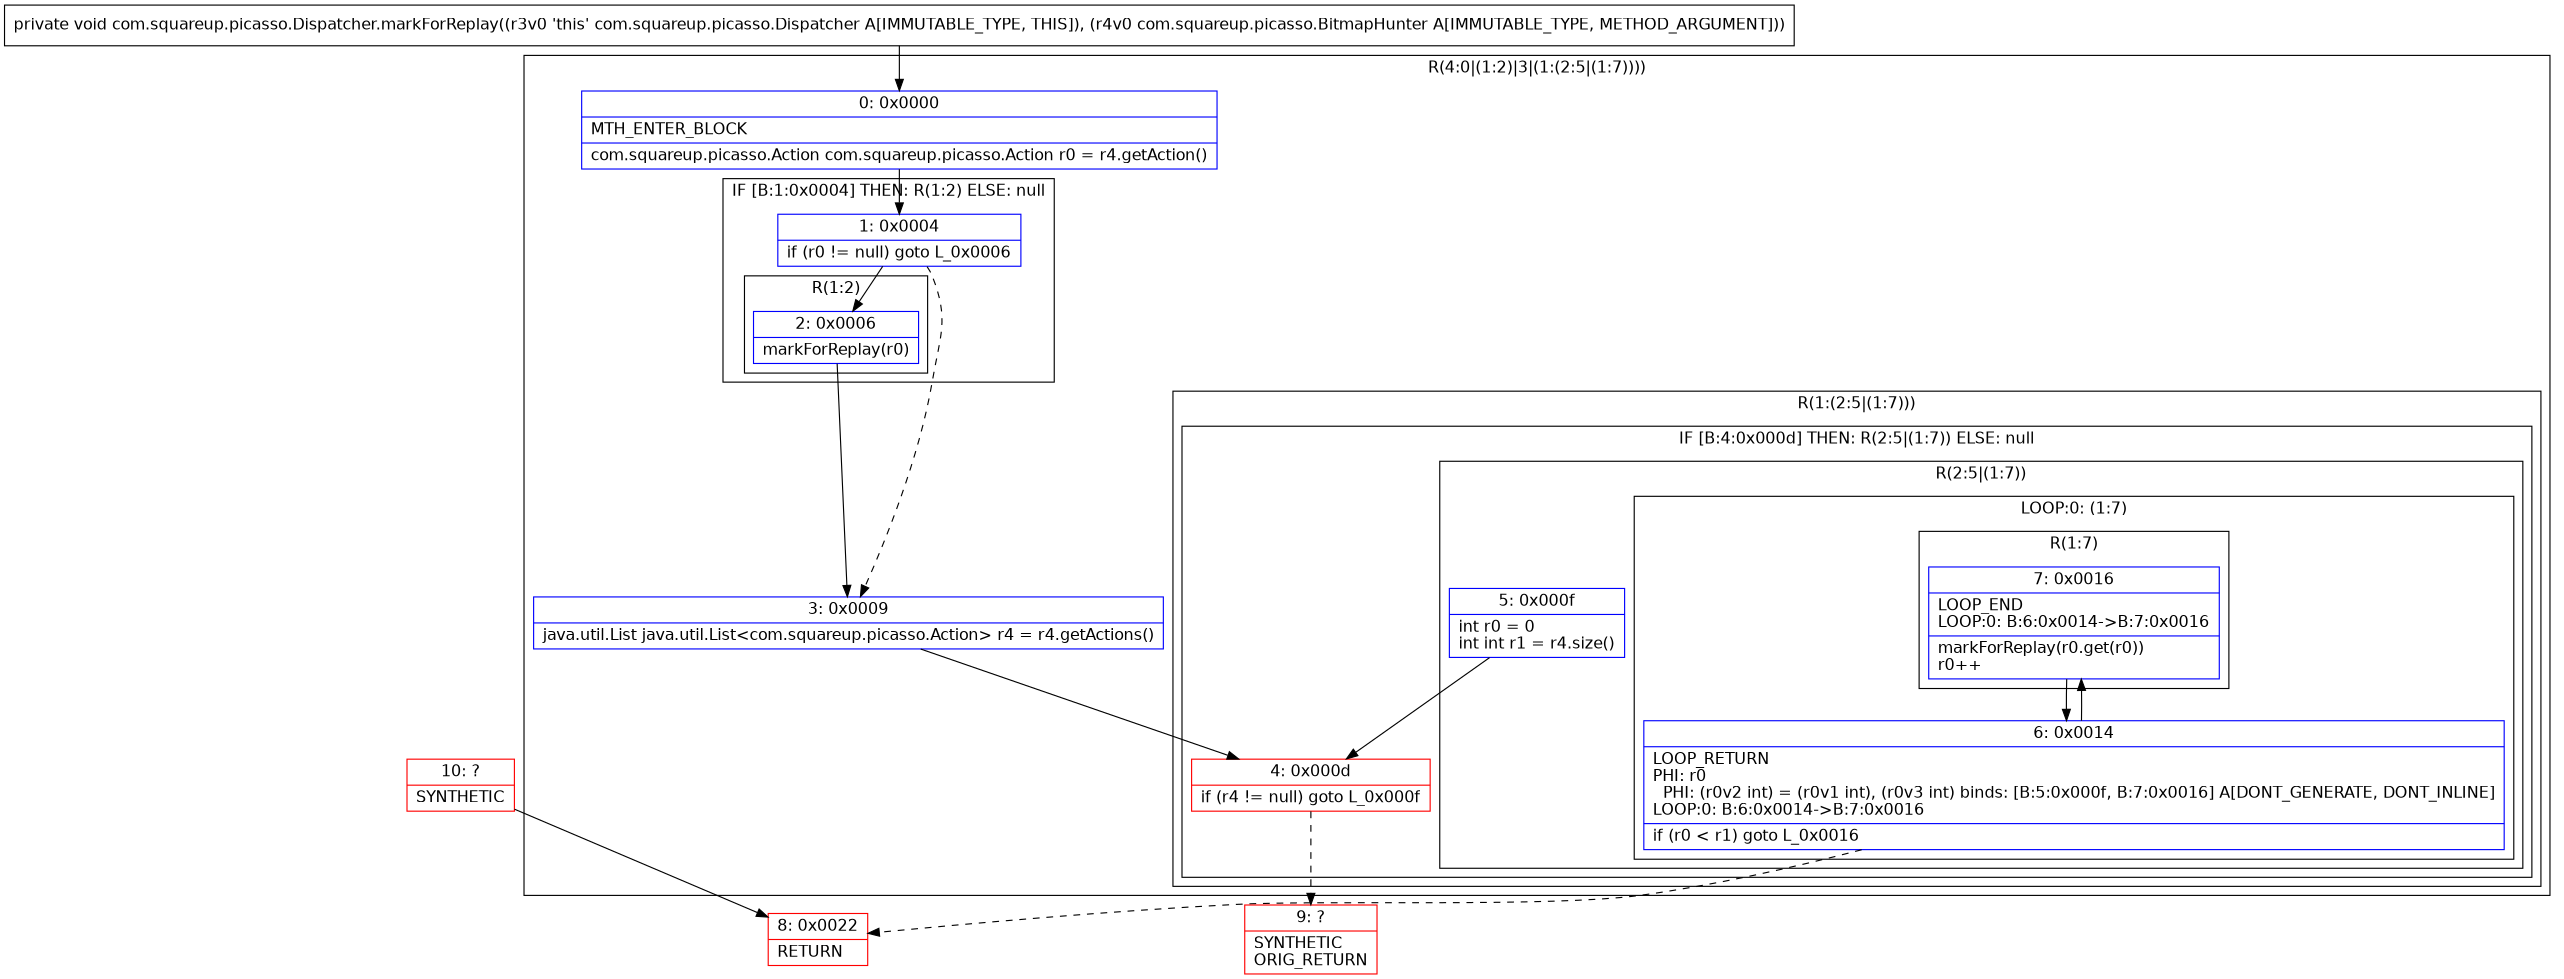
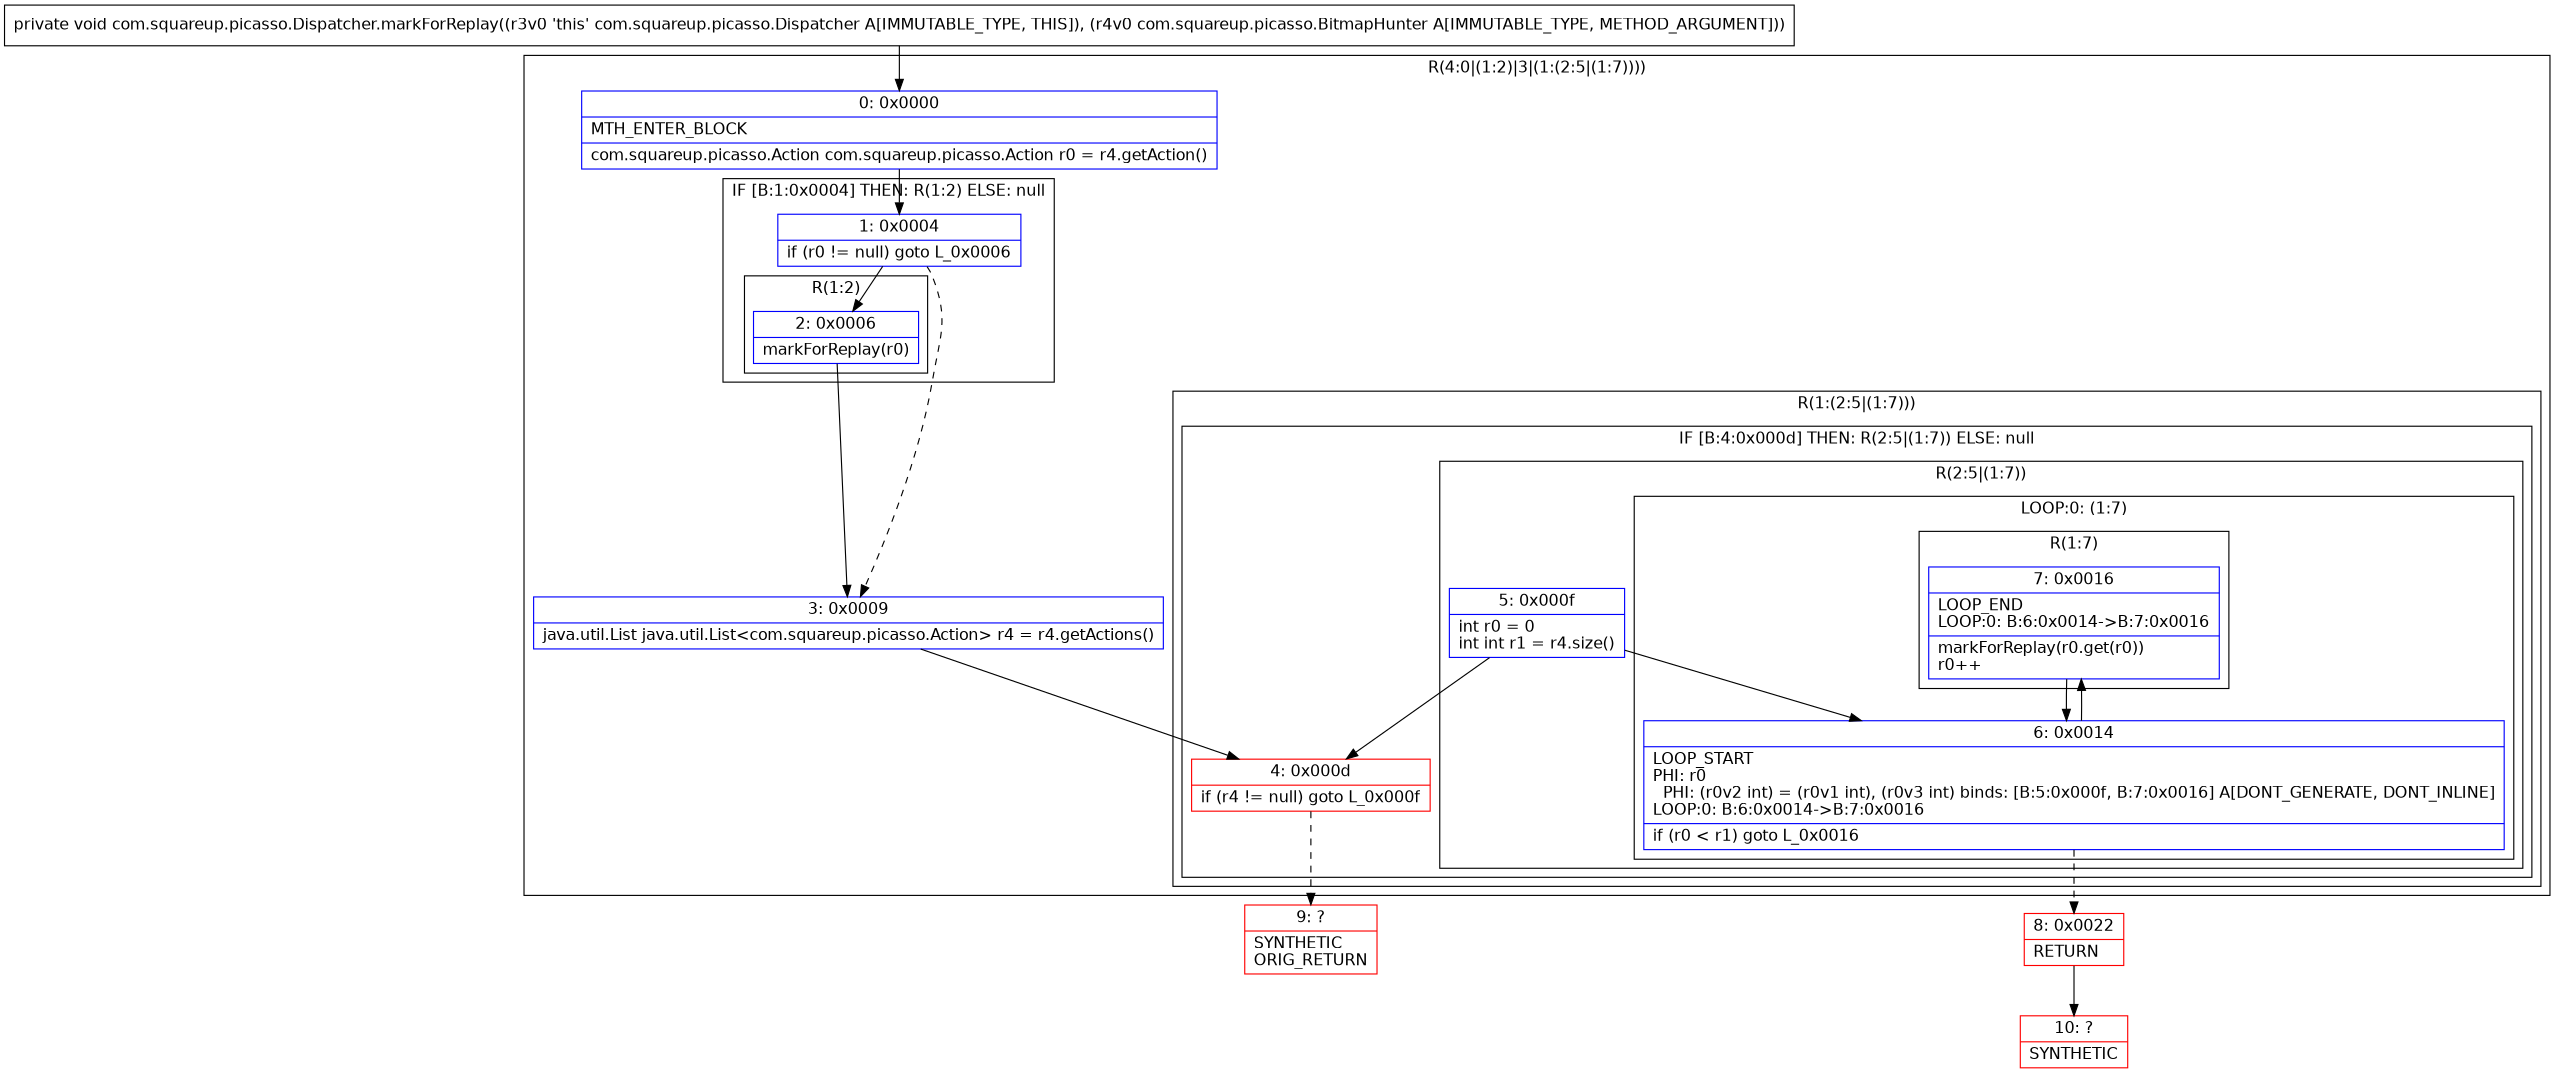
edge "5: 0x000f" -> "6: 0x0014": added
node "6: 0x0014": text "LOOP_RETURN" -> "LOOP_START"
edge "10: ?" -> "8: 0x0022": reversed
